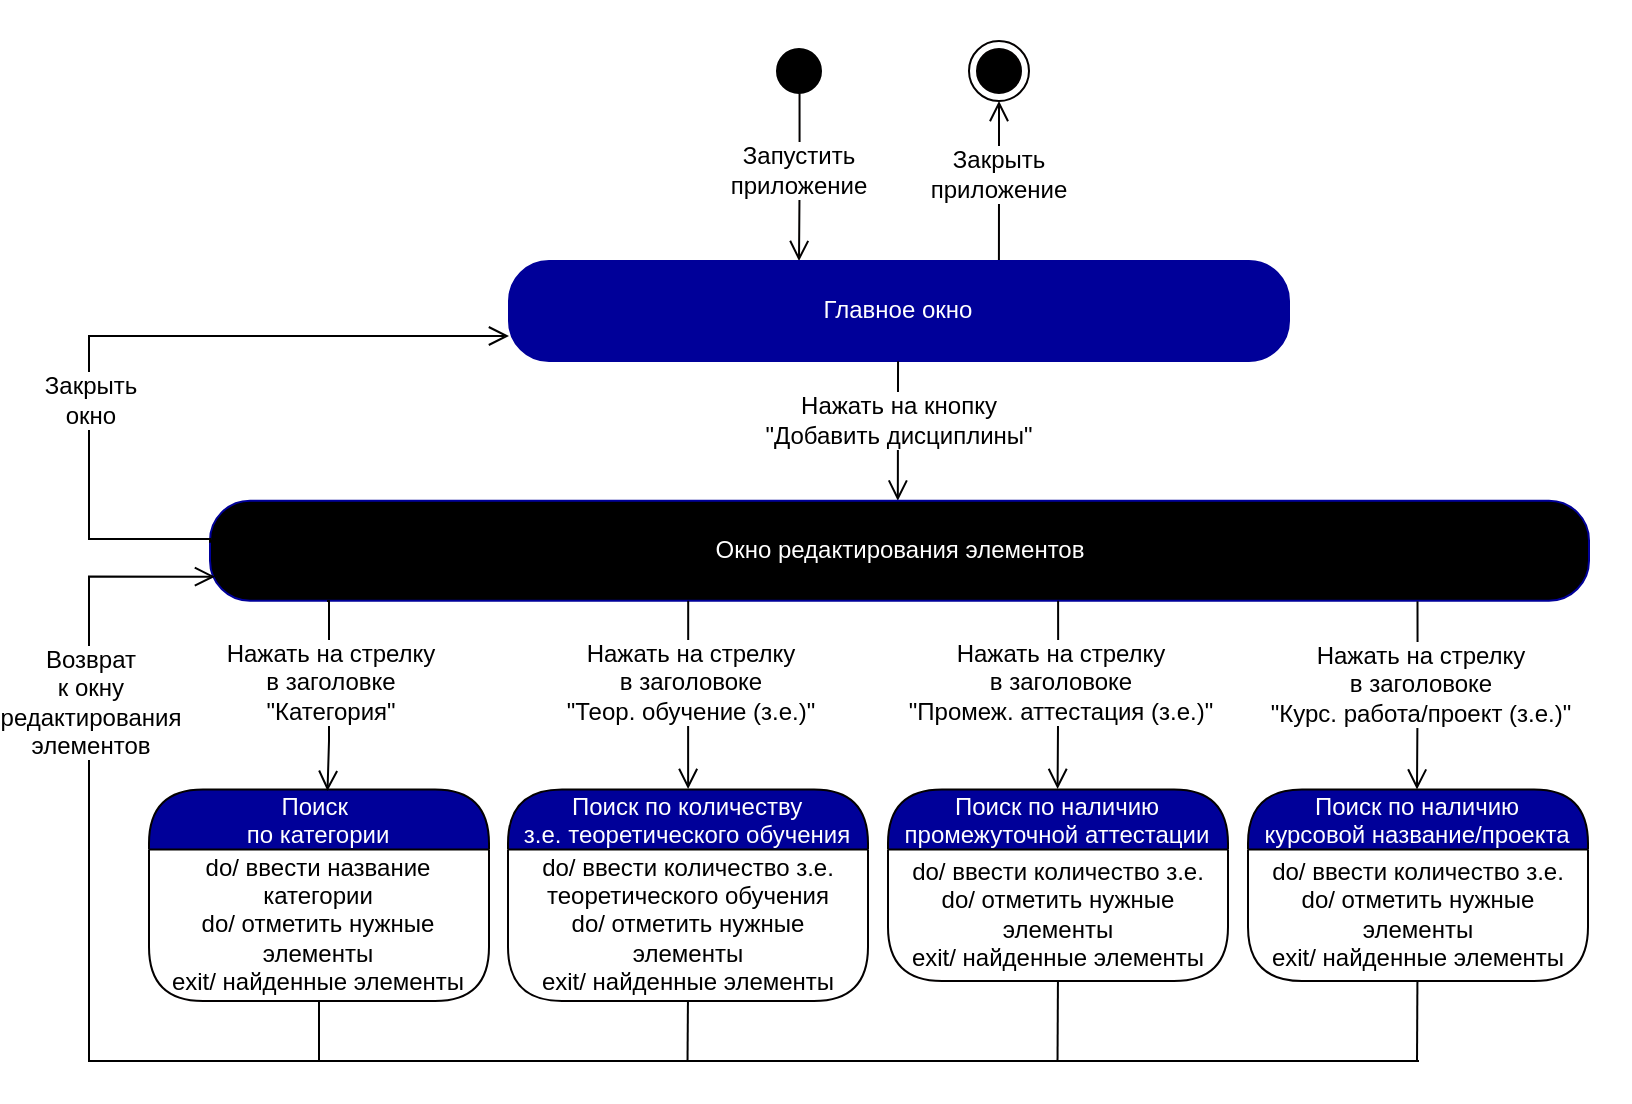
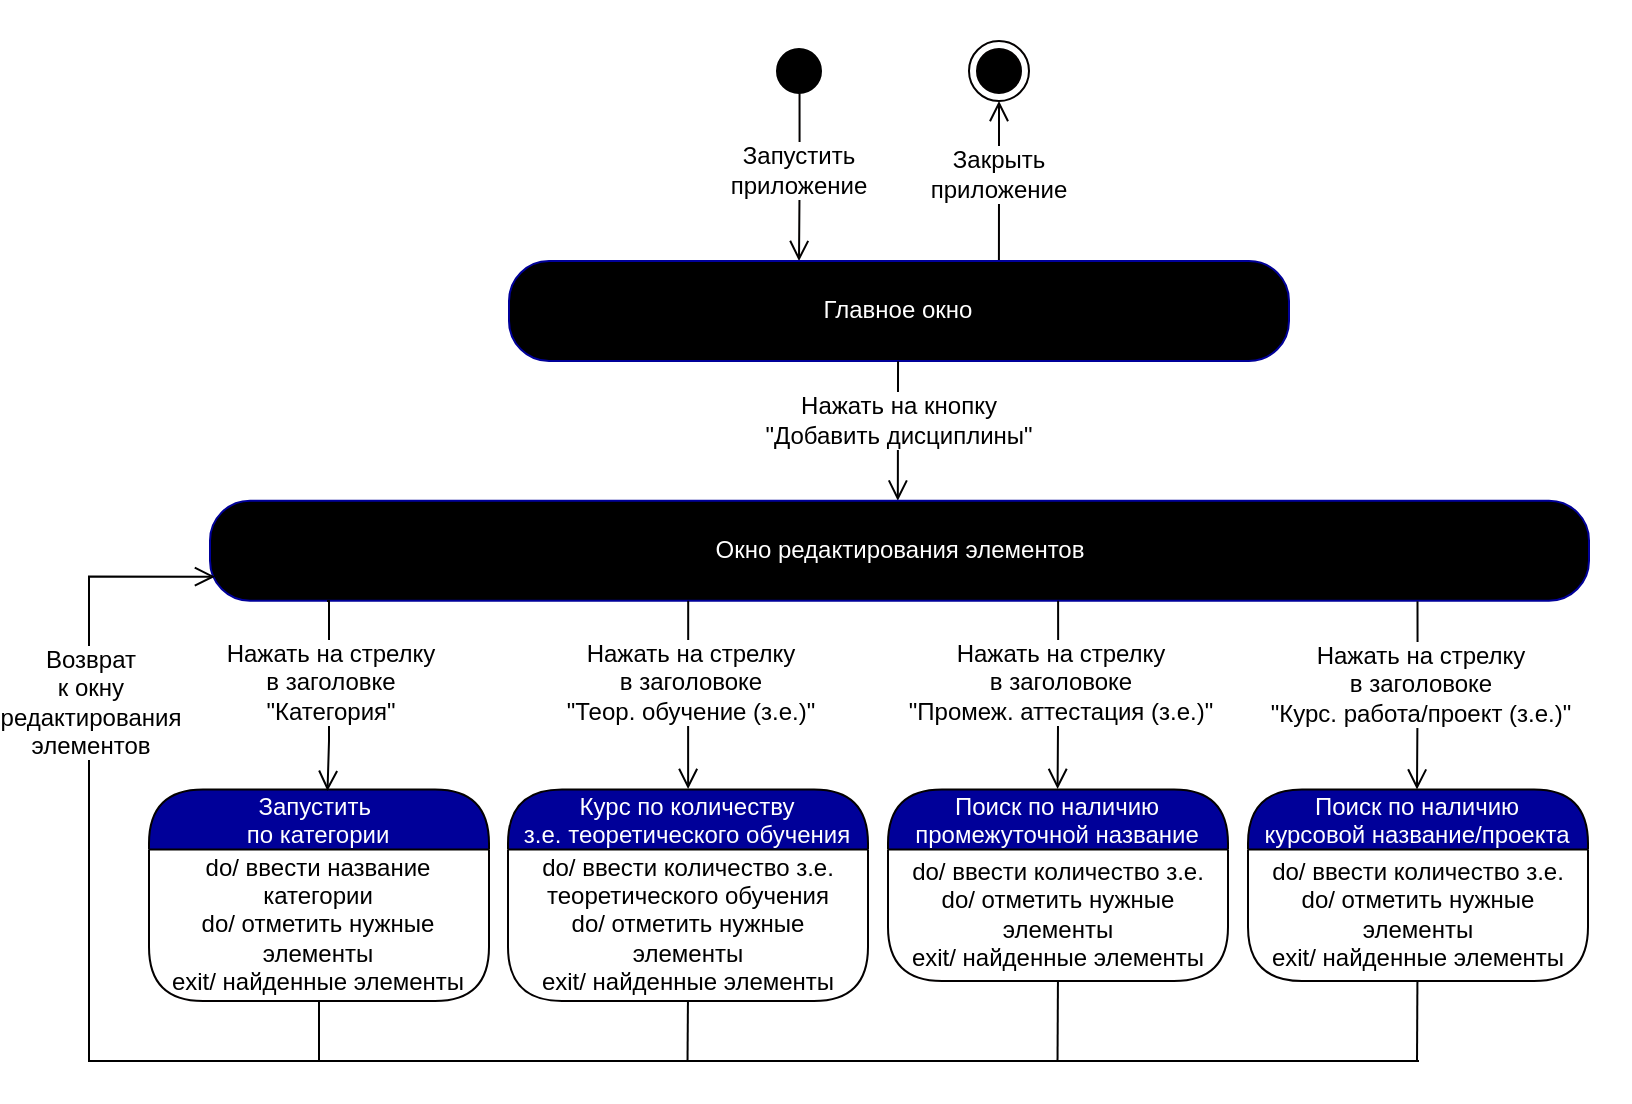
node "Главное окно": fillcolor #000099 -> #000000
edge "Окно редактирования элементов" -> "Главное окно": removed, label "Закрыть окно"
node "Поиск по категории": label "Поиск по категории" -> "Запустить по категории"
node "Поиск по количеству з.е. теоретического обучения": label "Поиск по количеству з.е. теоретического обучения" -> "Курс по количеству з.е. теоретического обучения"
node "Поиск по наличию промежуточной аттестации": label "Поиск по наличию промежуточной аттестации" -> "Поиск по наличию промежуточной название"
